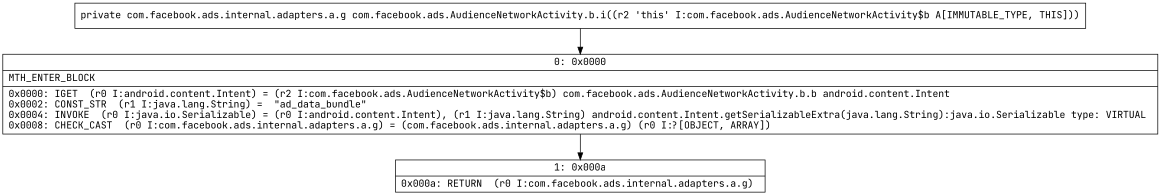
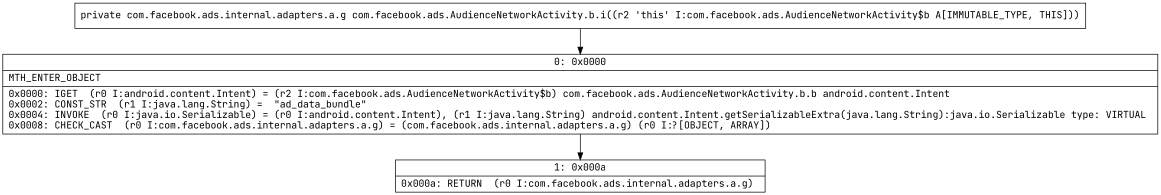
node "0: 0x0000": text "MTH_ENTER_BLOCK" -> "MTH_ENTER_OBJECT"
